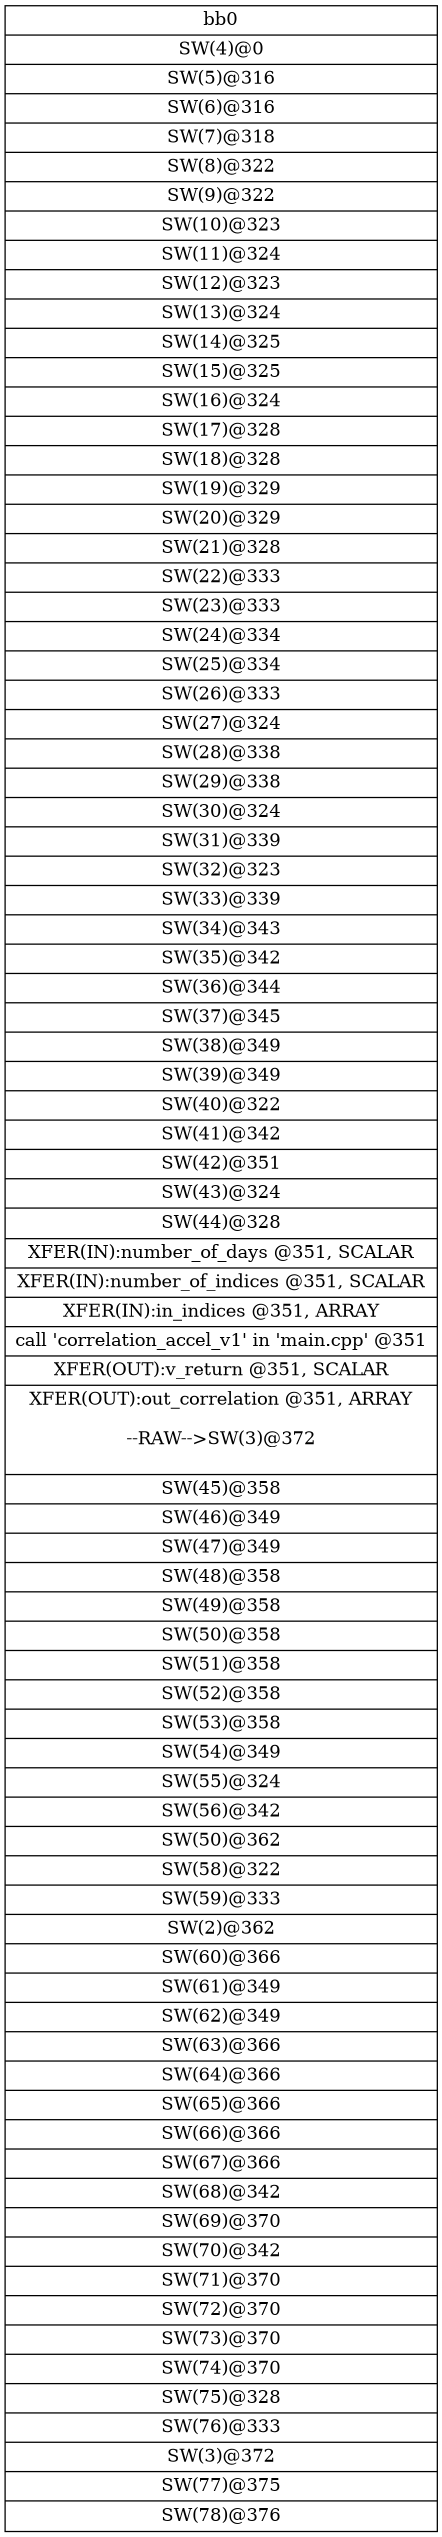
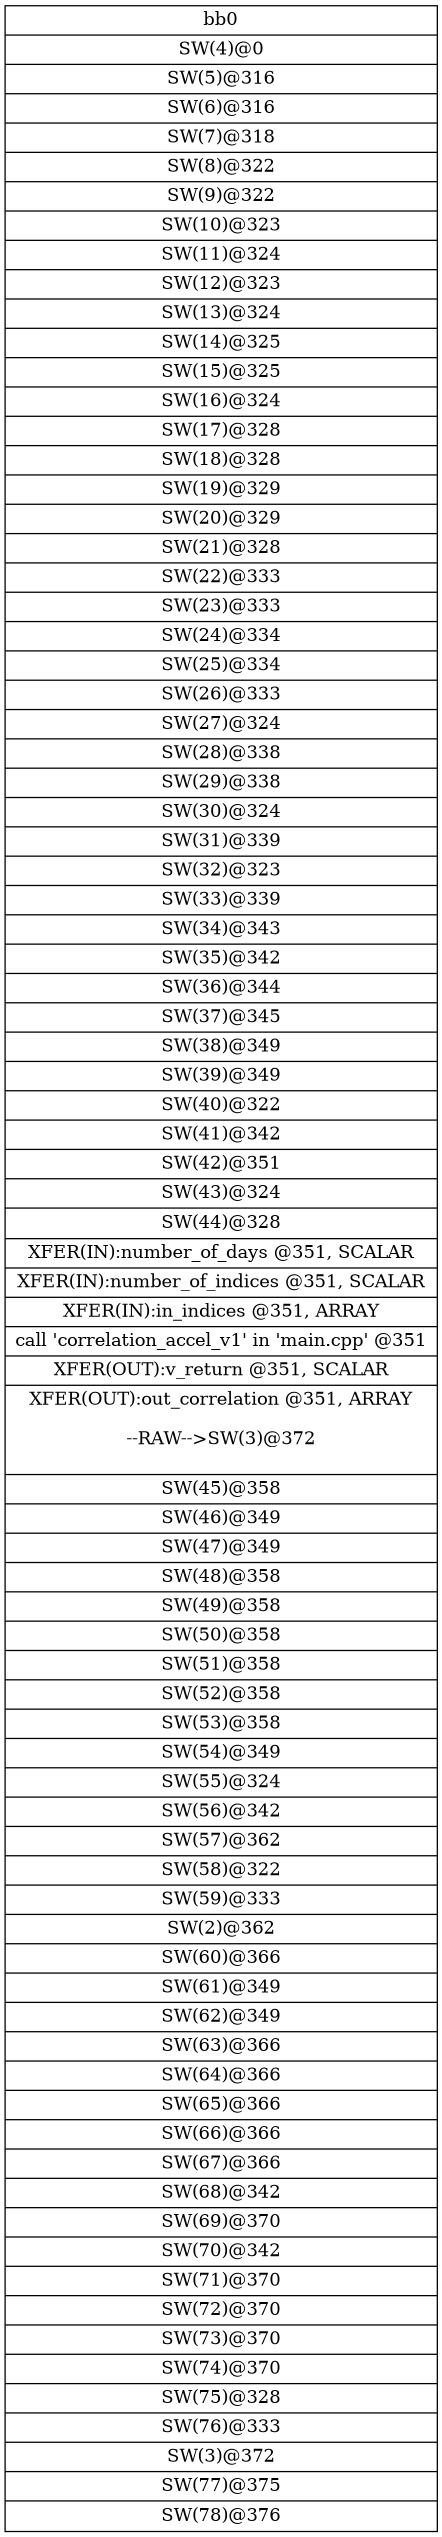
node "bb0": text "SW(50)@362" -> "SW(57)@362"
